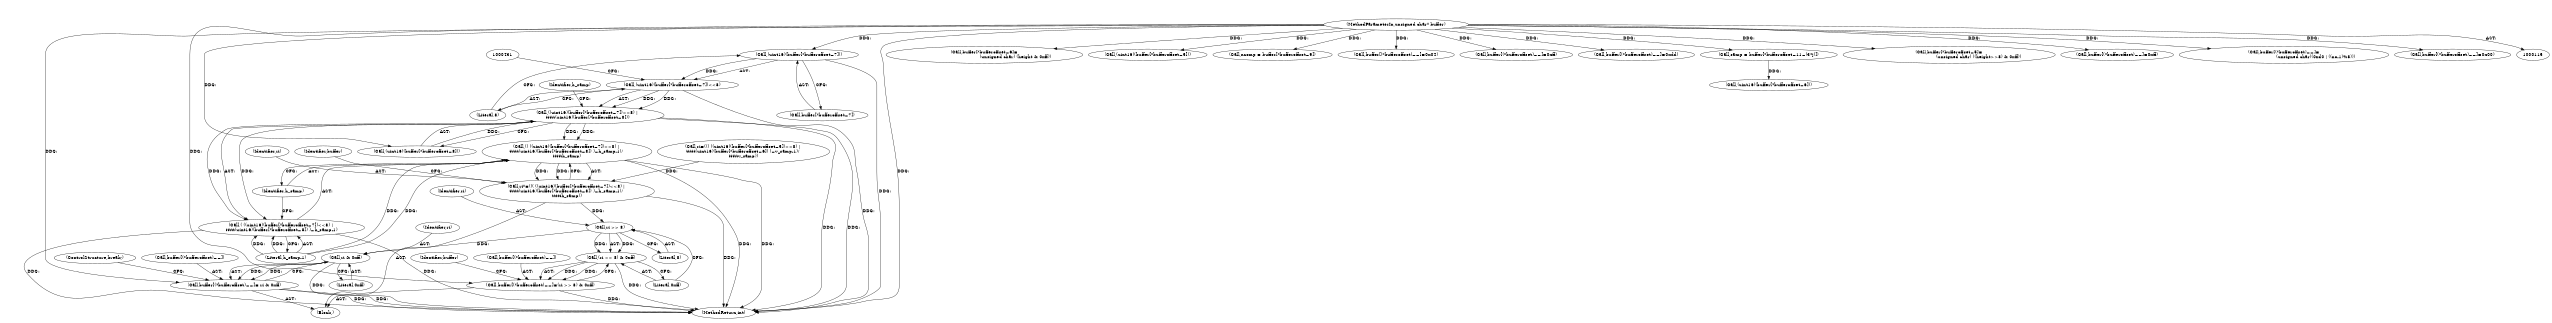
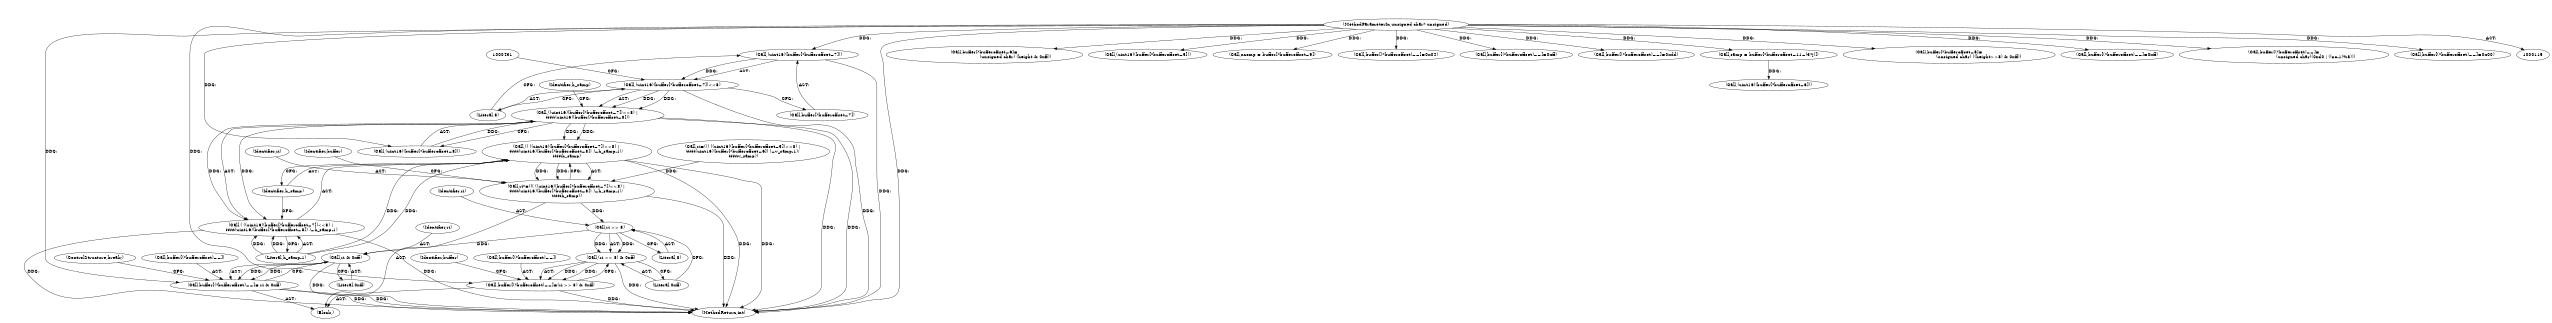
node "(MethodParameterIn,unsigned char* buffer)": label "(MethodParameterIn,unsigned char* buffer)" -> "(MethodParameterIn,unsigned char* unsigned)"
edge "(Call,(uint16)(buffer[*bufferoffset+7]))" -> "(Call,buffer[*bufferoffset+7])": now "(Call,(uint16)(buffer[*bufferoffset+7])<<8)" -> "(Call,buffer[*bufferoffset+7])"
